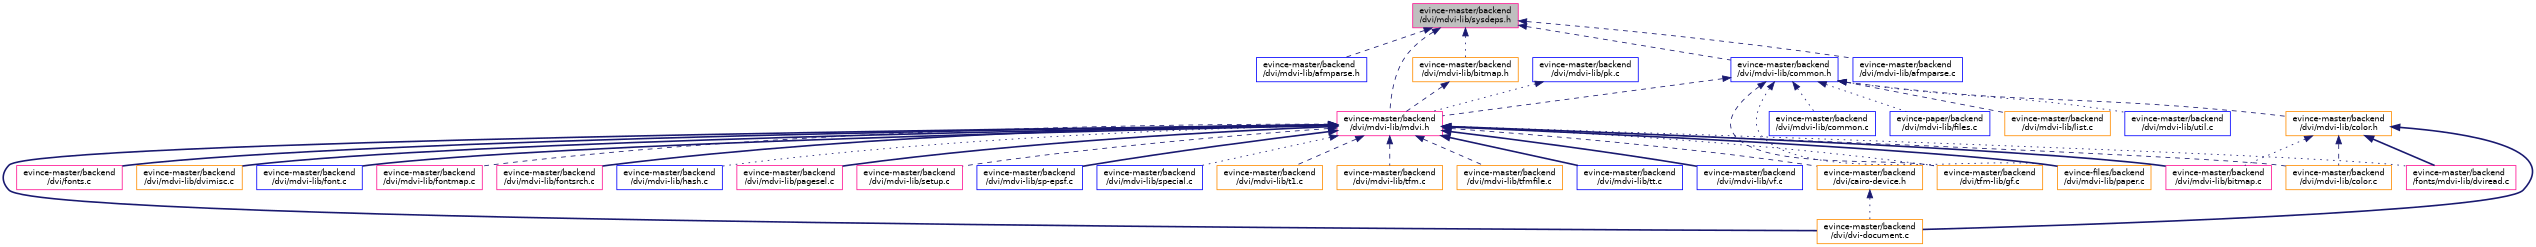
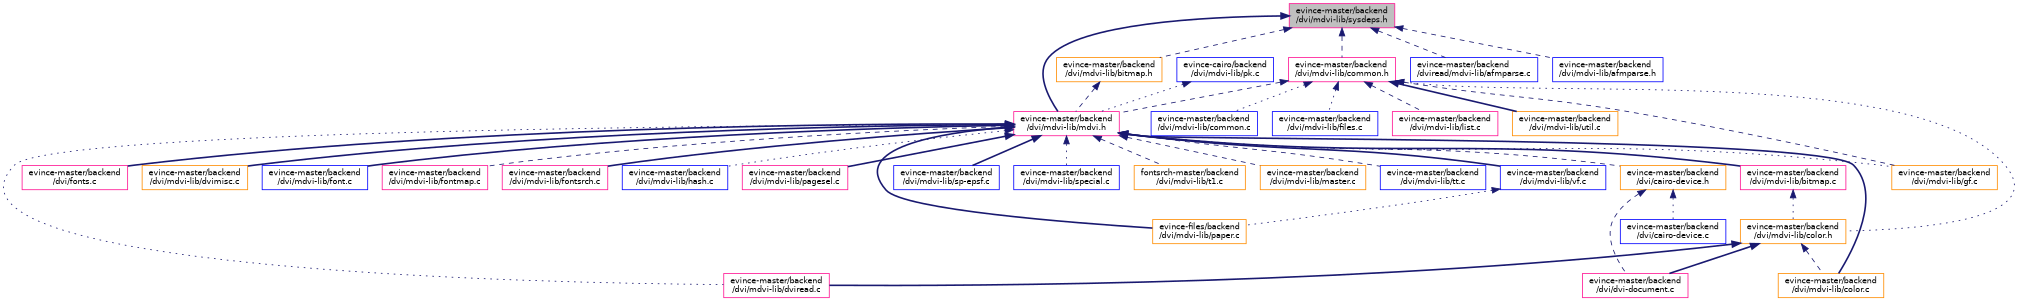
edge "evince-master/backend /dvi/mdvi-lib/bitmap.h" -> "evince-master/backend /dvi/mdvi-lib/sysdeps.h": style dotted -> dashed
edge "evince-master/backend /dvi/mdvi-lib/mdvi.h" -> "evince-master/backend /dvi/mdvi-lib/sysdeps.h": style dashed -> bold
node "evince-master/backend /dvi/mdvi-lib/pk.c": label "evince-master/backend /dvi/mdvi-lib/pk.c" -> "evince-cairo/backend /dvi/mdvi-lib/pk.c"
node "evince-master/backend /dvi/mdvi-lib/common.h": color blue -> deeppink
node "evince-master/backend /dvi/mdvi-lib/afmparse.c": label "evince-master/backend /dvi/mdvi-lib/afmparse.c" -> "evince-master/backend /dviread/mdvi-lib/afmparse.c"
edge "evince-master/backend /dvi/mdvi-lib/util.c" -> "evince-master/backend /dvi/mdvi-lib/common.h": style dotted -> bold
edge "evince-master/backend /dvi/mdvi-lib/color.h" -> "evince-master/backend /dvi/mdvi-lib/common.h": style dashed -> dotted
node "evince-paper/backend /dvi/mdvi-lib/files.c": label "evince-paper/backend /dvi/mdvi-lib/files.c" -> "evince-master/backend /dvi/mdvi-lib/files.c"
node "evince-master/backend /dvi/mdvi-lib/list.c": color darkorange -> deeppink
node "evince-master/backend /dvi/mdvi-lib/util.c": color blue -> darkorange
edge "evince-master/backend /dvi/mdvi-lib/color.c" -> "evince-master/backend /dvi/mdvi-lib/mdvi.h": style dashed -> bold
edge "evince-master/backend /dvi/mdvi-lib/tt.c" -> "evince-master/backend /dvi/mdvi-lib/mdvi.h": style bold -> dashed
edge "evince-master/backend /dvi/mdvi-lib/bitmap.c" -> "evince-master/backend /dvi/mdvi-lib/color.h": reversed
edge "evince-files/backend /dvi/mdvi-lib/paper.c" -> "evince-master/backend /dvi/mdvi-lib/common.h": now "evince-files/backend /dvi/mdvi-lib/paper.c" -> "evince-master/backend /dvi/mdvi-lib/vf.c"
node "evince-master/backend /dvi/mdvi-lib/setup.c": removed
node "evince-master/backend /dvi/mdvi-lib/t1.c": label "evince-master/backend /dvi/mdvi-lib/t1.c" -> "fontsrch-master/backend /dvi/mdvi-lib/t1.c"
node "evince-master/backend /dvi/mdvi-lib/tfm.c": removed
node "evince-master/backend /dvi/mdvi-lib/tfmfile.c": label "evince-master/backend /dvi/mdvi-lib/tfmfile.c" -> "evince-master/backend /dvi/mdvi-lib/master.c"
node "evince-master/backend /dvi/tfm-lib/gf.c": label "evince-master/backend /dvi/tfm-lib/gf.c" -> "evince-master/backend /dvi/mdvi-lib/gf.c"
node "evince-master/backend /fonts/mdvi-lib/dviread.c": label "evince-master/backend /fonts/mdvi-lib/dviread.c" -> "evince-master/backend /dvi/mdvi-lib/dviread.c"
edge "evince-master/backend /dvi/dvi-document.c" -> "evince-master/backend /dvi/mdvi-lib/mdvi.h": removed
edge "evince-master/backend /dvi/dvi-document.c" -> "evince-master/backend /dvi/cairo-device.h": style dotted -> dashed
node "evince-master/backend /dvi/cairo-device.c": added
node "evince-master/backend /dvi/dvi-document.c": color darkorange -> deeppink
